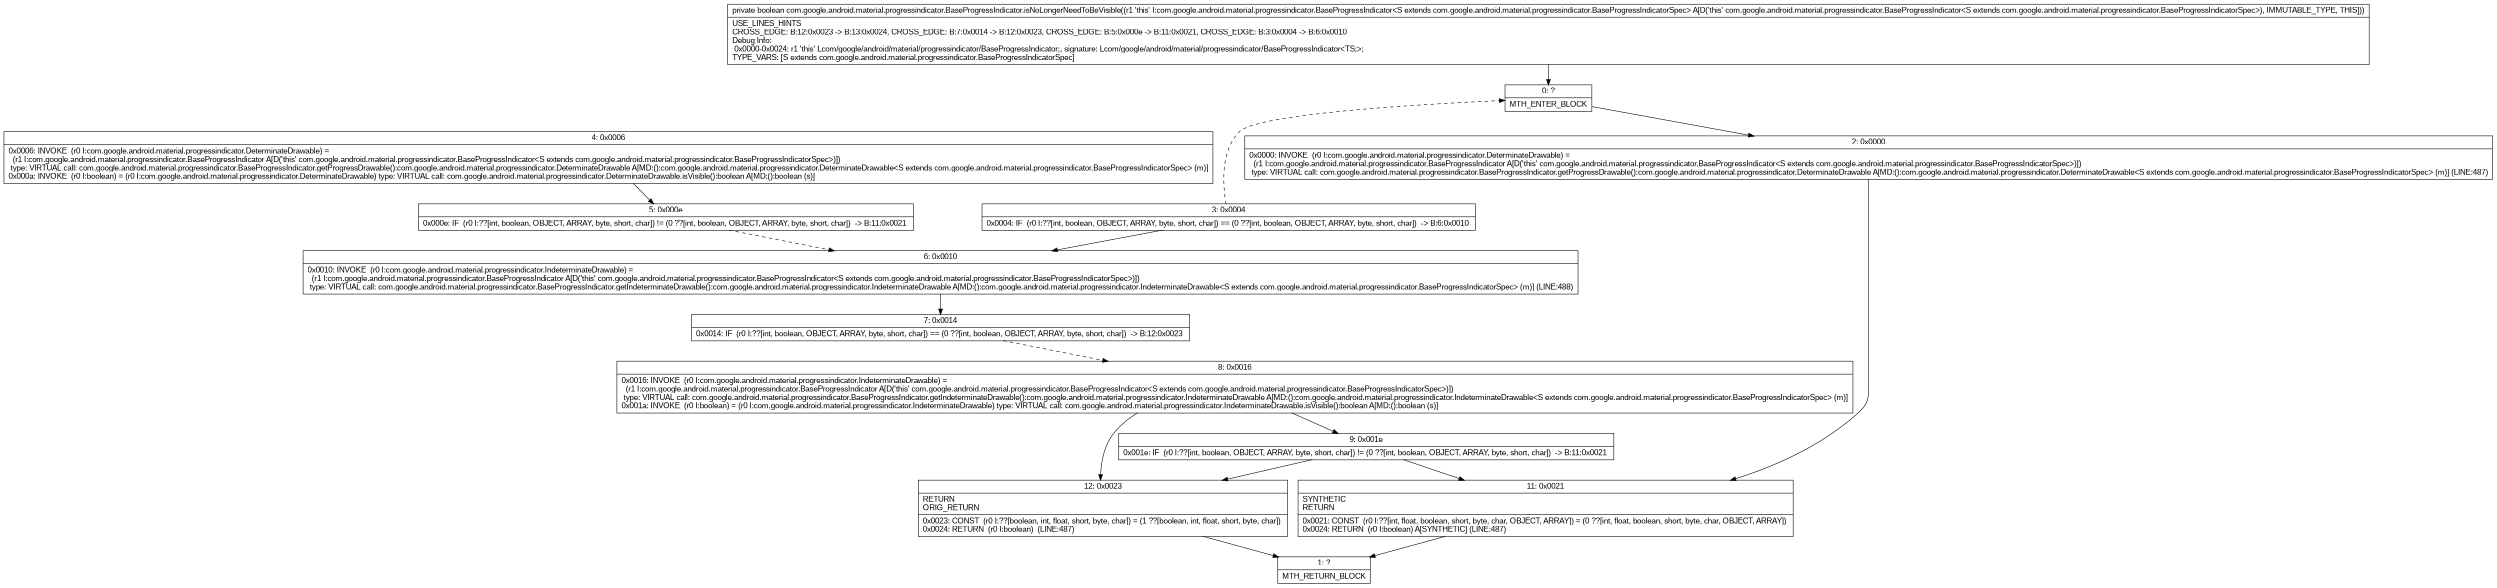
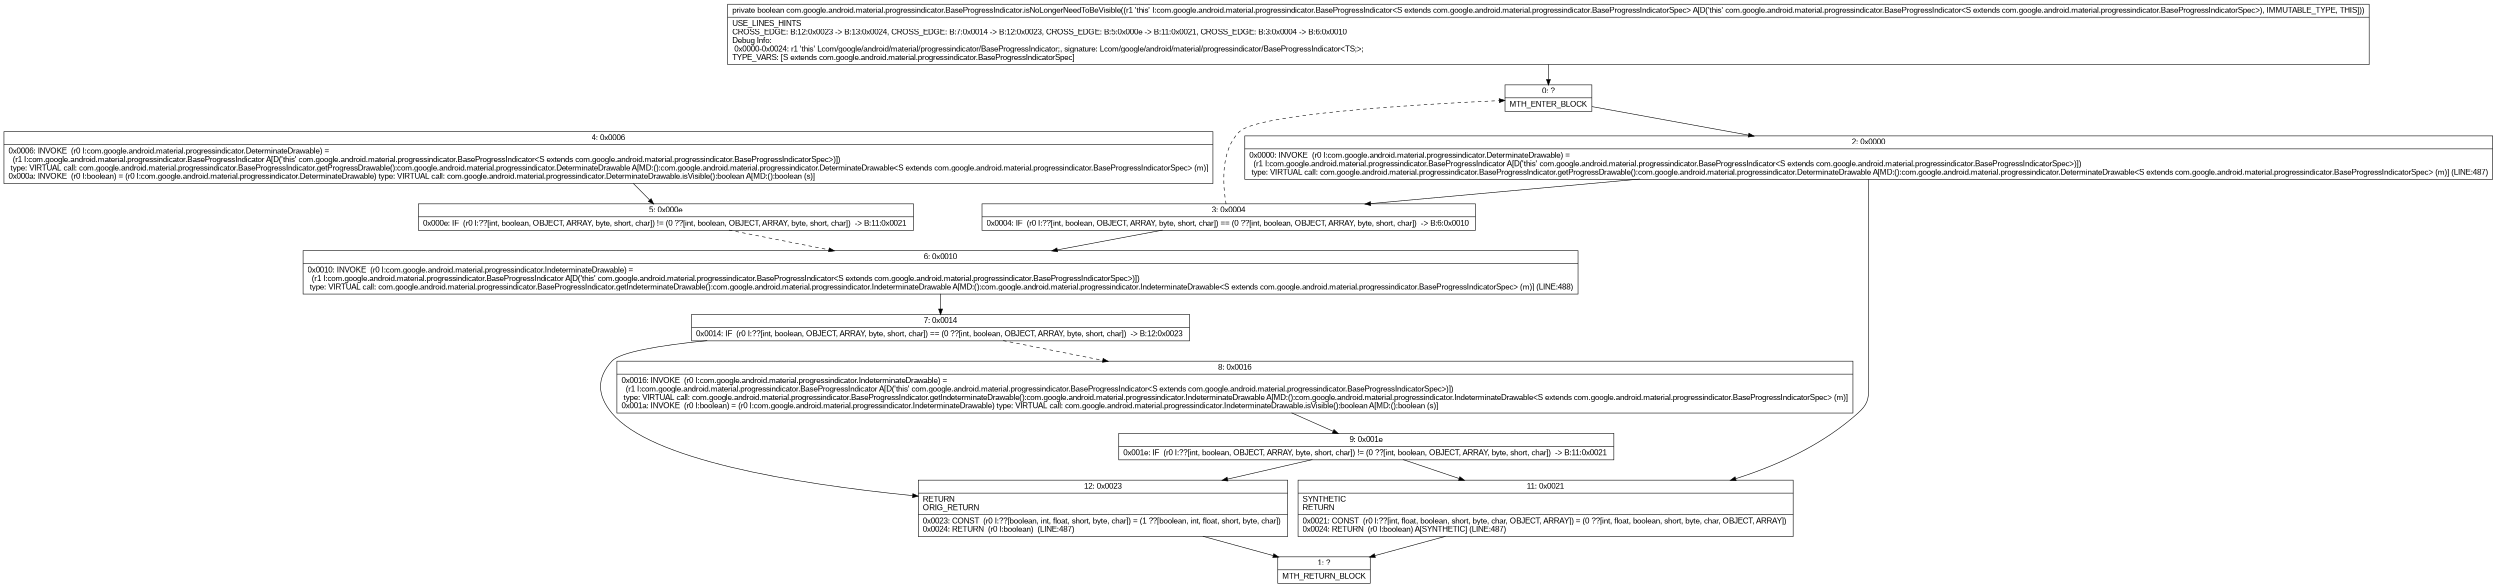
edge "2: 0x0000" -> "3: 0x0004": added
edge "8: 0x0016" -> "12: 0x0023": now "7: 0x0014" -> "12: 0x0023"
